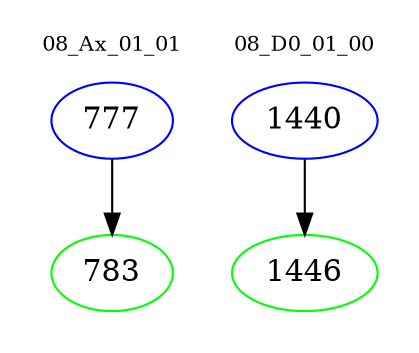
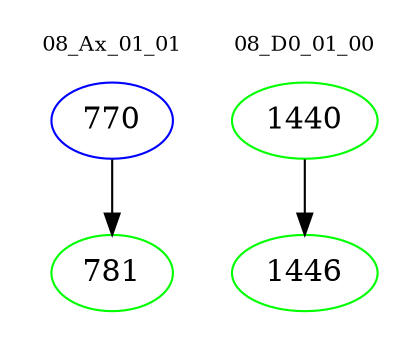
node "777": label "777" -> "770"
node "1440": color blue -> green
node "783": label "783" -> "781"
